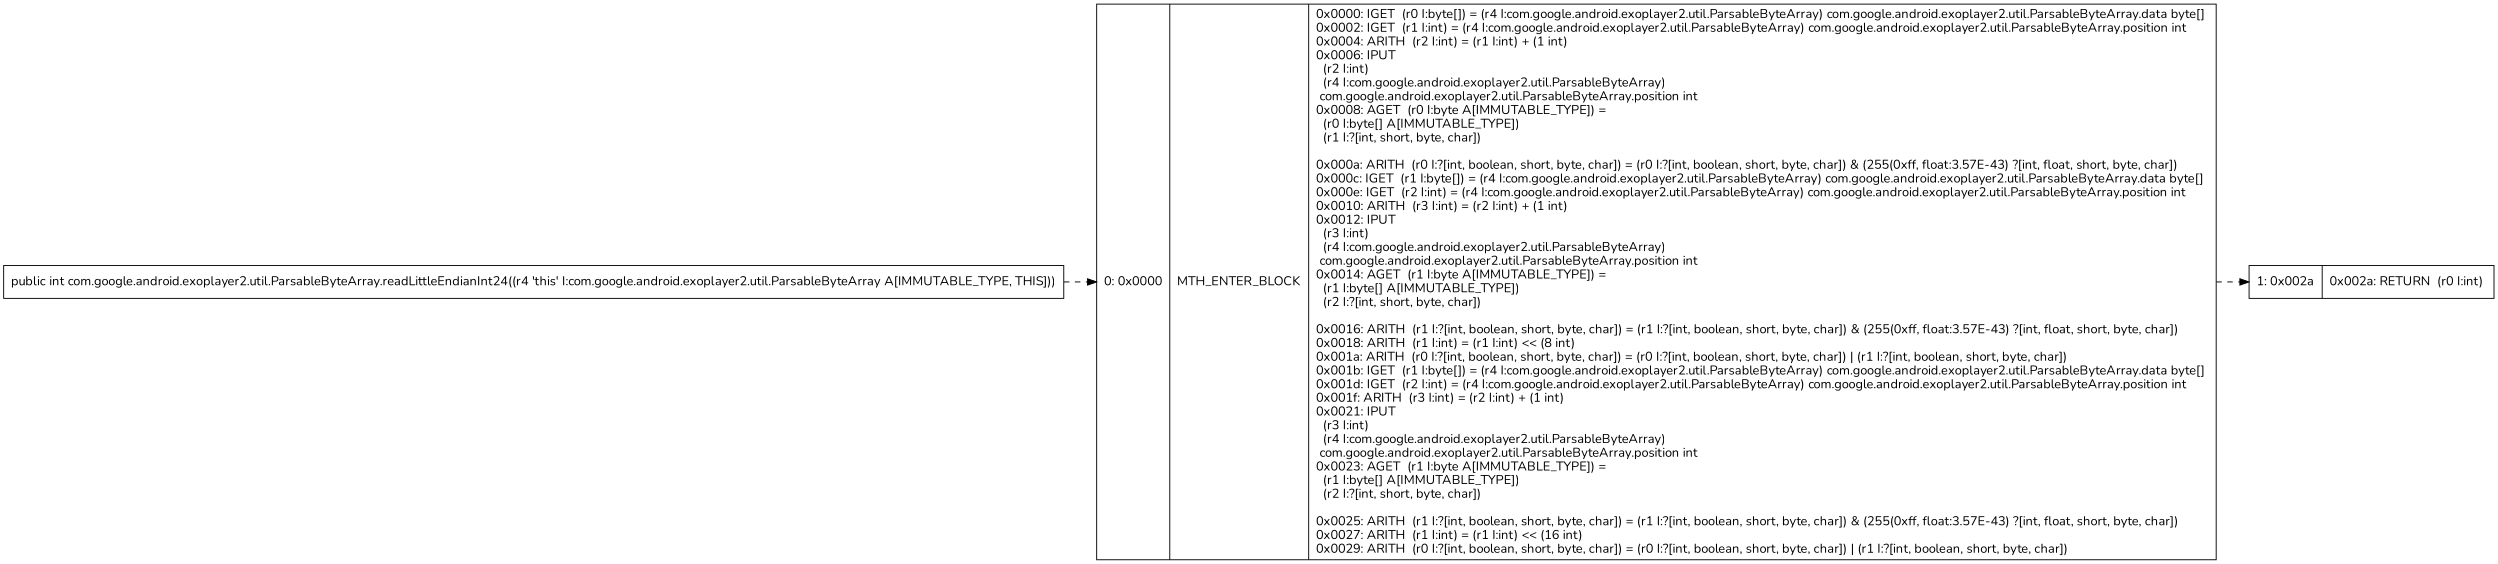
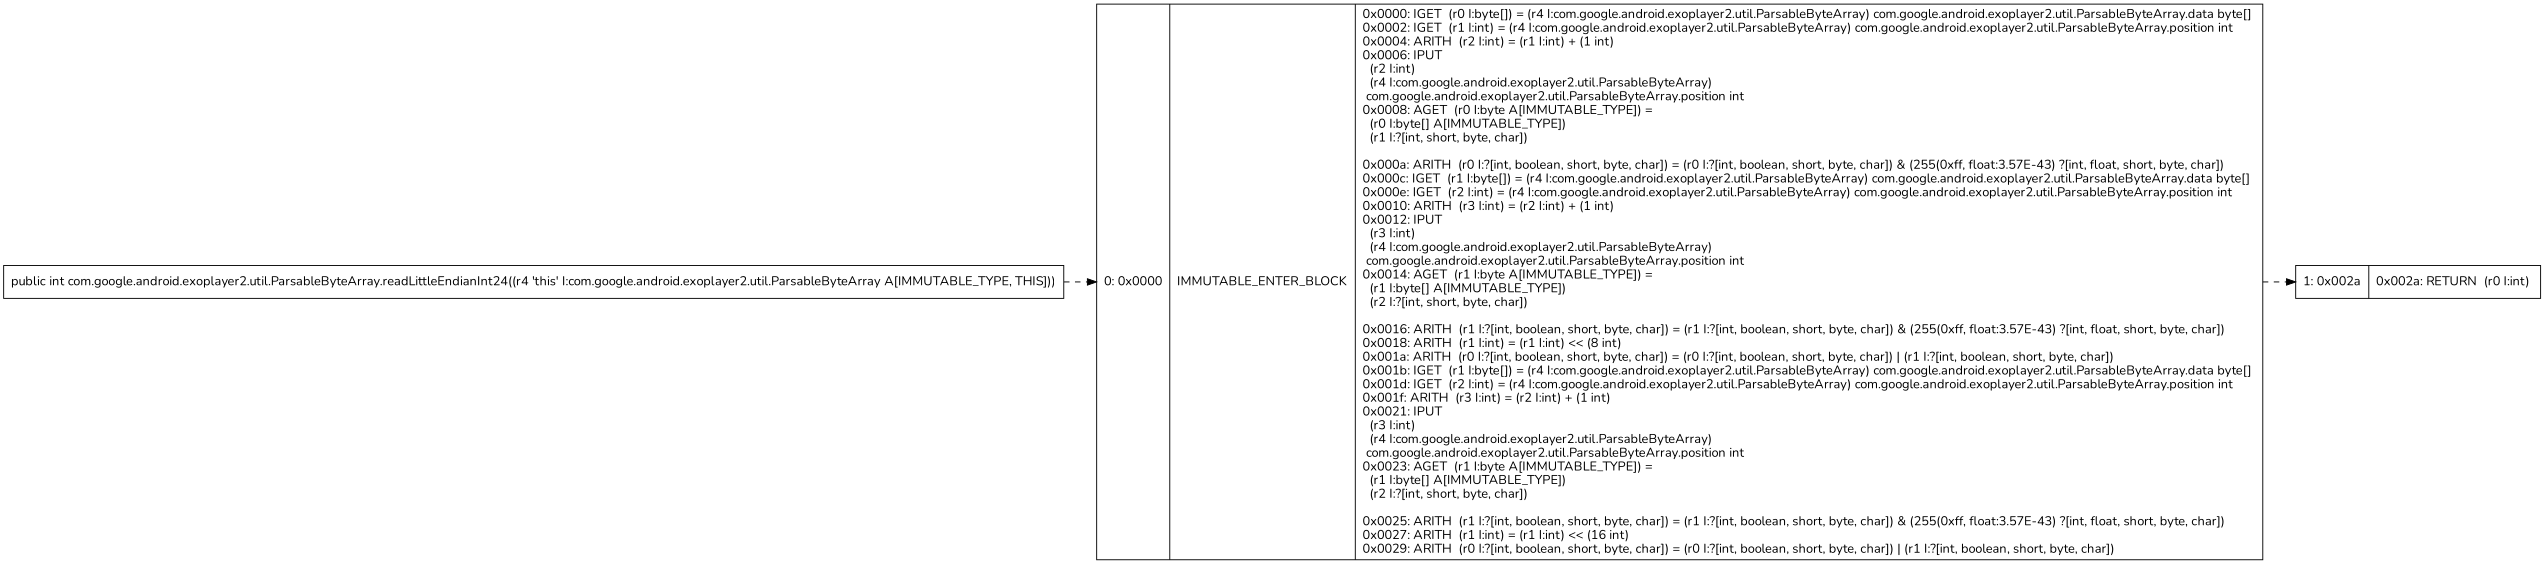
node "0: 0x0000": text "MTH_ENTER_BLOCK" -> "IMMUTABLE_ENTER_BLOCK"
